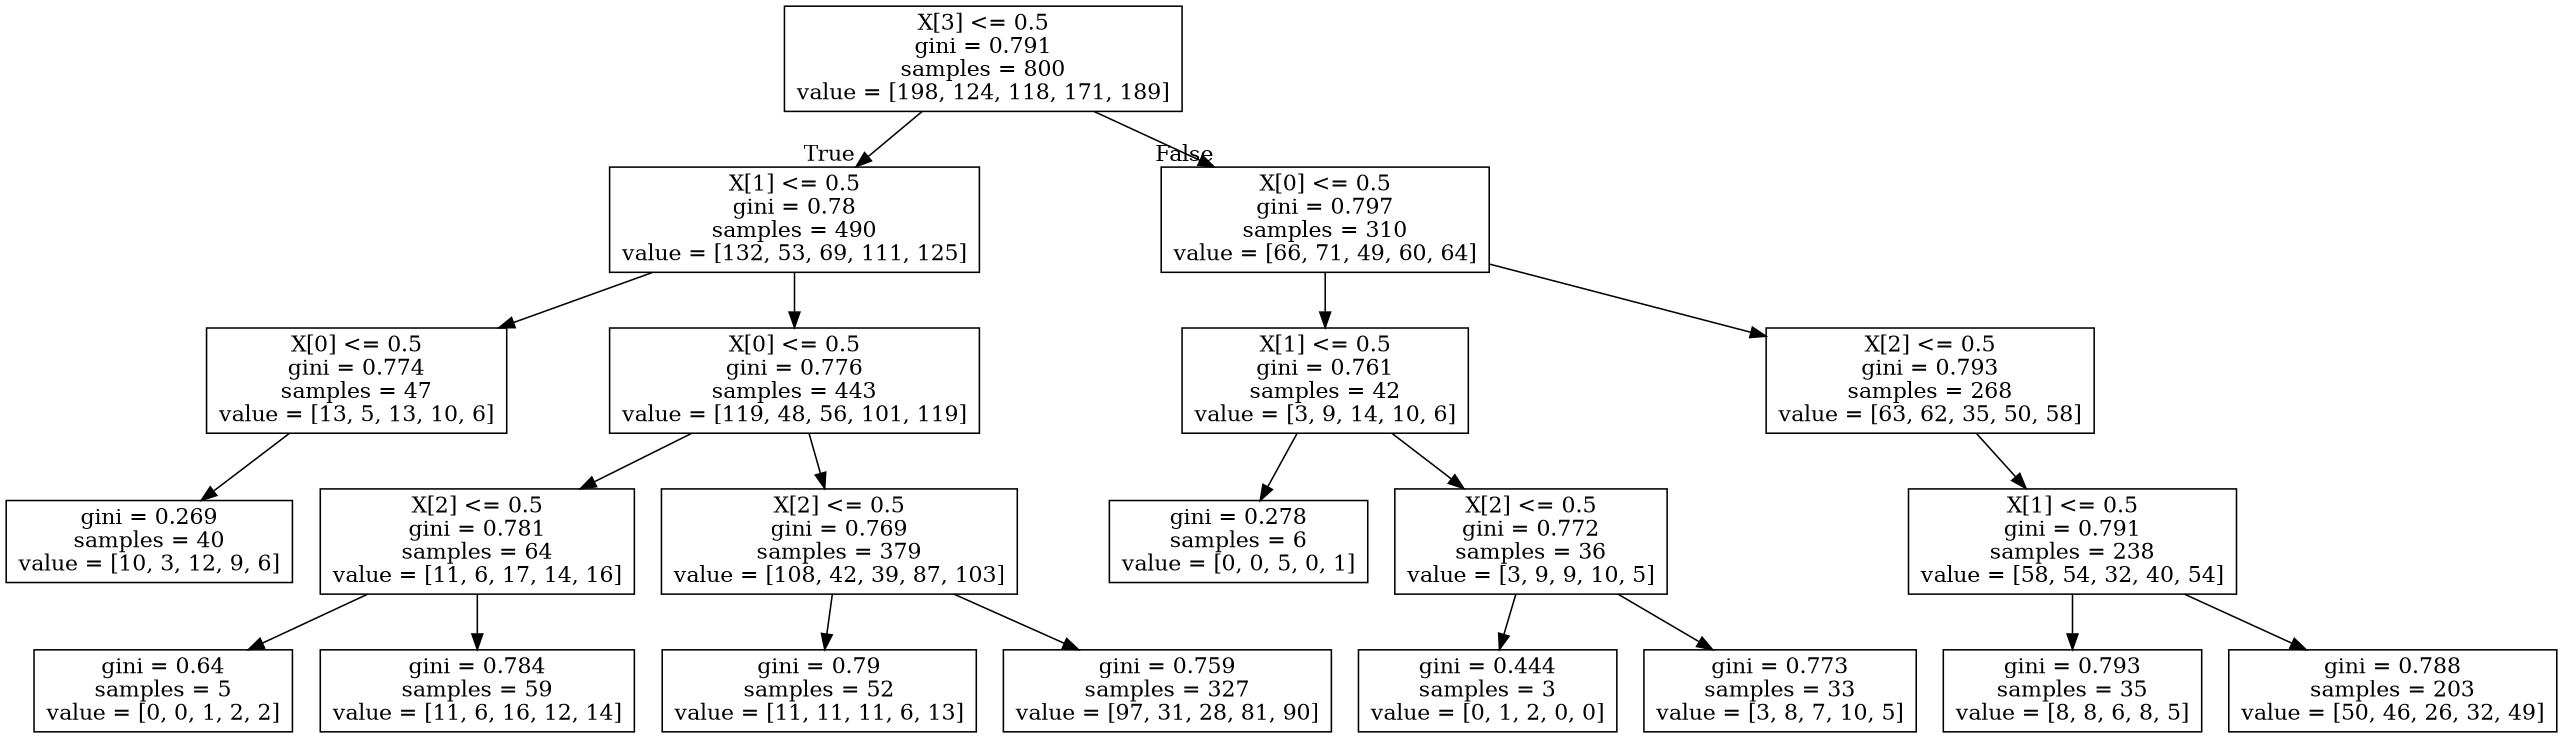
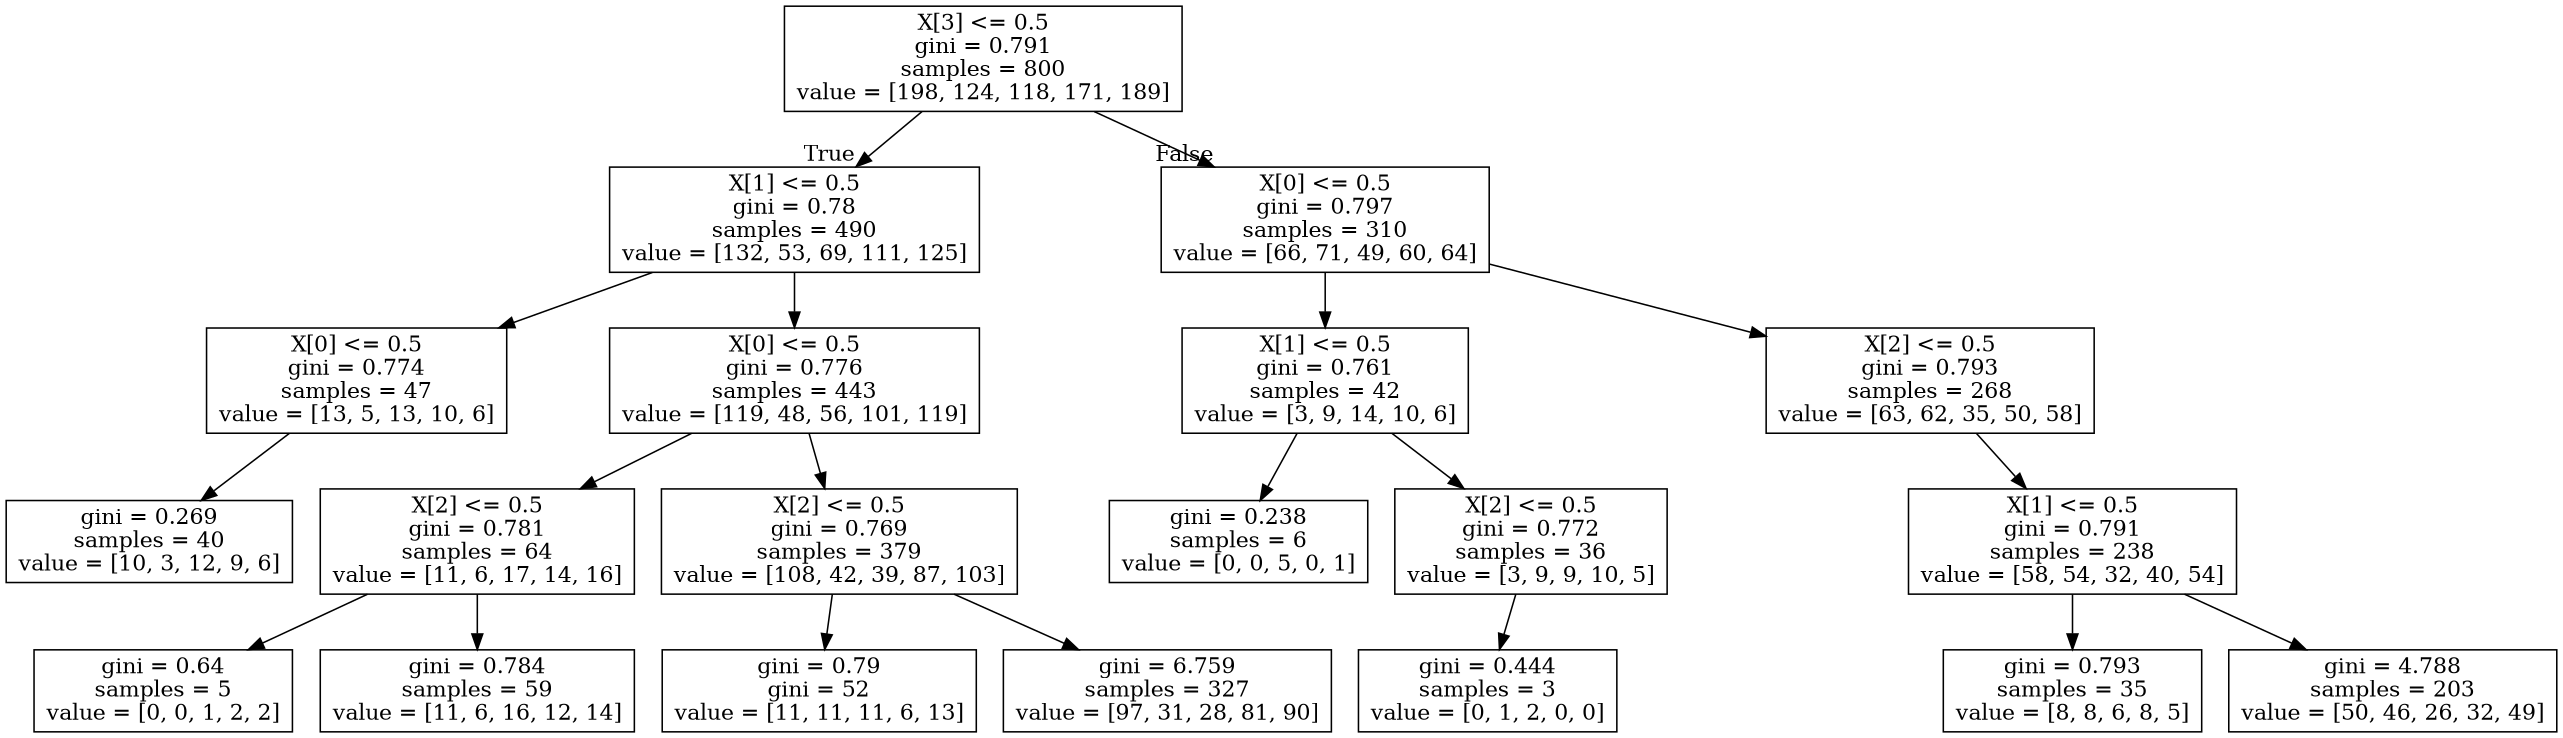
node "gini = 0.278 samples = 6 value = [0, 0, 5, 0, 1]": label "gini = 0.278 samples = 6 value = [0, 0, 5, 0, 1]" -> "gini = 0.238 samples = 6 value = [0, 0, 5, 0, 1]"
node "gini = 0.79 samples = 52 value = [11, 11, 11, 6, 13]": label "gini = 0.79 samples = 52 value = [11, 11, 11, 6, 13]" -> "gini = 0.79 gini = 52 value = [11, 11, 11, 6, 13]"
node "gini = 0.759 samples = 327 value = [97, 31, 28, 81, 90]": label "gini = 0.759 samples = 327 value = [97, 31, 28, 81, 90]" -> "gini = 6.759 samples = 327 value = [97, 31, 28, 81, 90]"
node "gini = 0.773 samples = 33 value = [3, 8, 7, 10, 5]": removed
node "gini = 0.788 samples = 203 value = [50, 46, 26, 32, 49]": label "gini = 0.788 samples = 203 value = [50, 46, 26, 32, 49]" -> "gini = 4.788 samples = 203 value = [50, 46, 26, 32, 49]"
